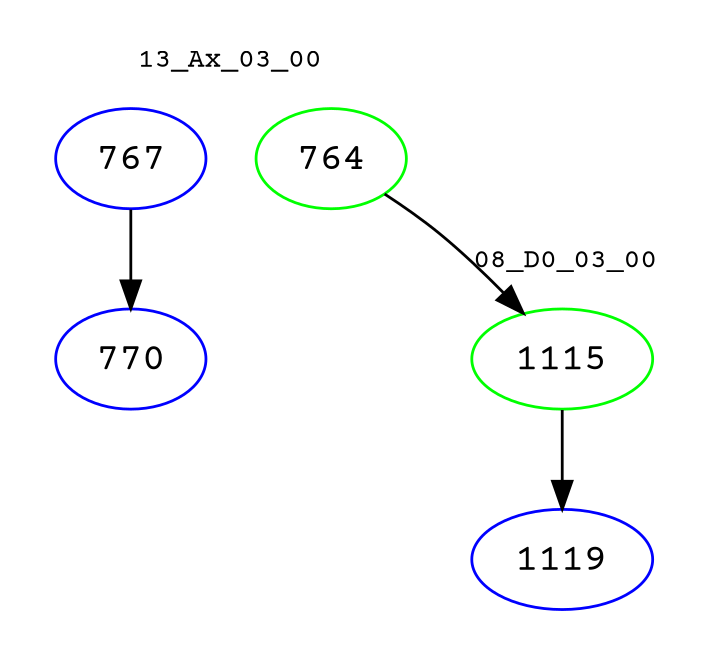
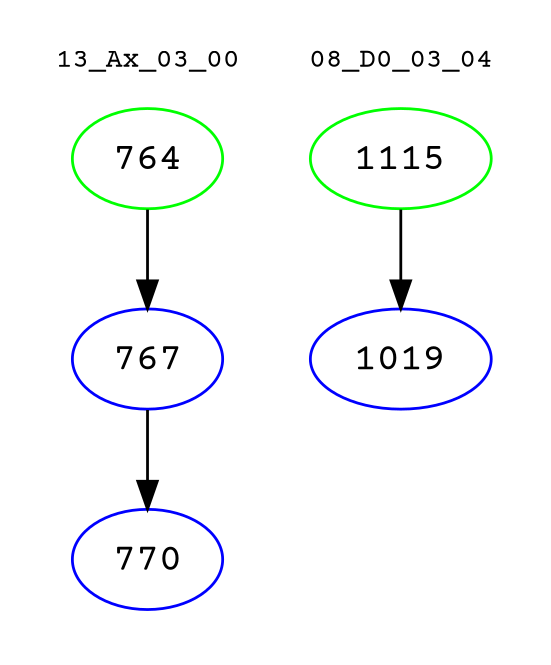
edge "764" -> "1115": now "764" -> "767"
cluster "08_D0_03_00": label "08_D0_03_00" -> "08_D0_03_04"
node "1119": label "1119" -> "1019"
